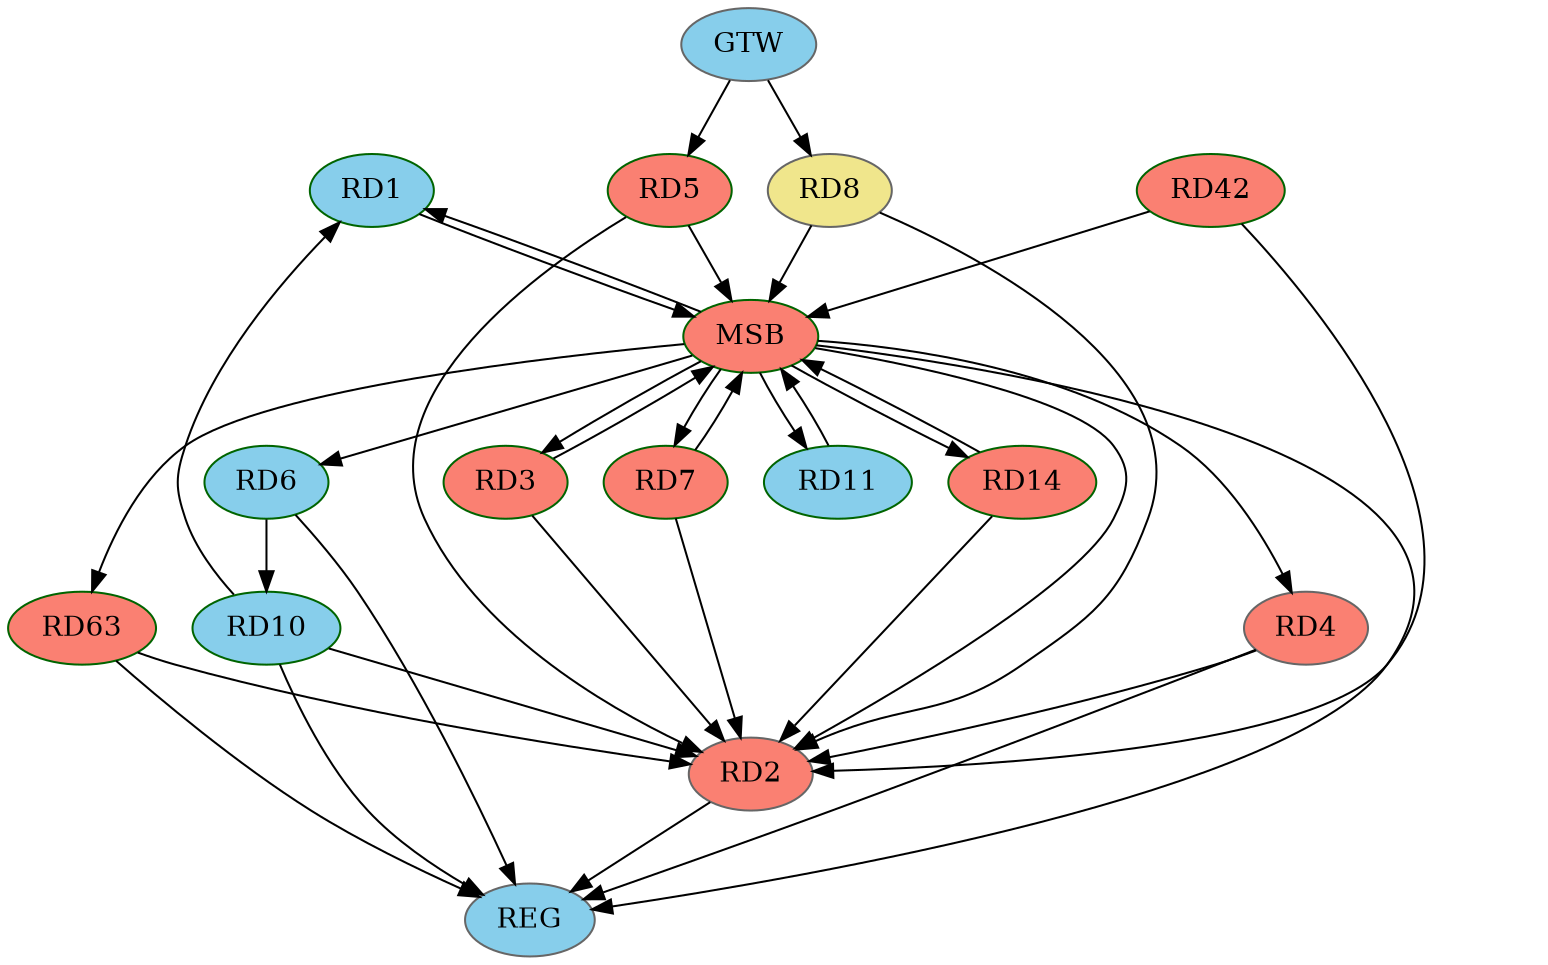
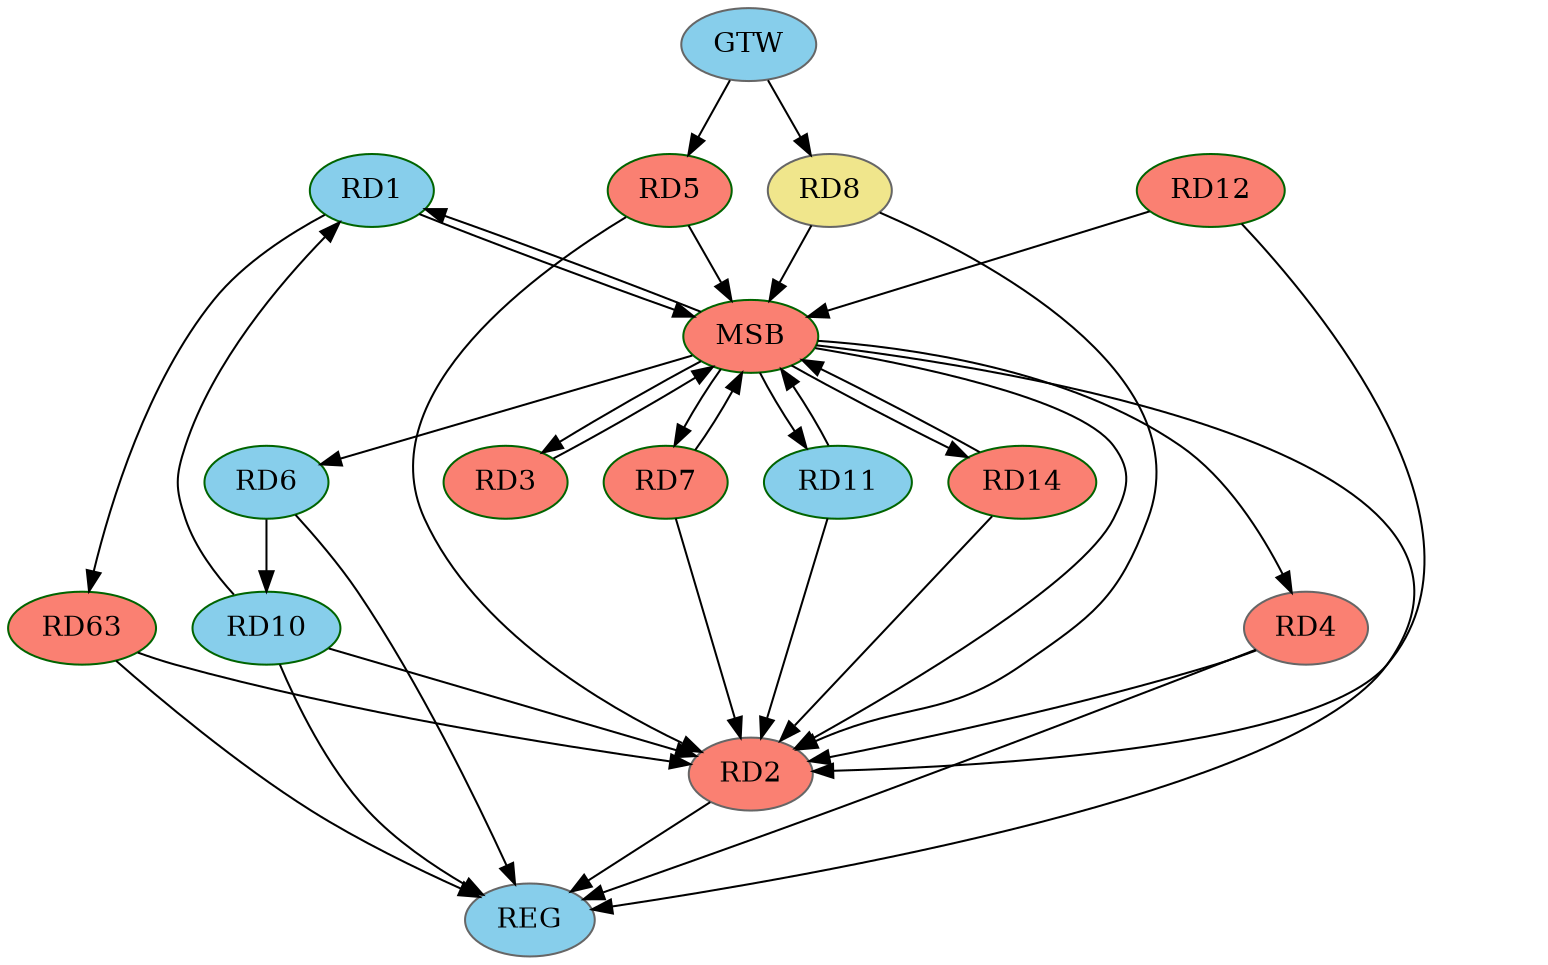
node "RD42": label "RD42" -> "RD12"
edge "MSB" -> "RD63": now "RD1" -> "RD63"
edge "RD3" -> "RD2": now "RD11" -> "RD2"
